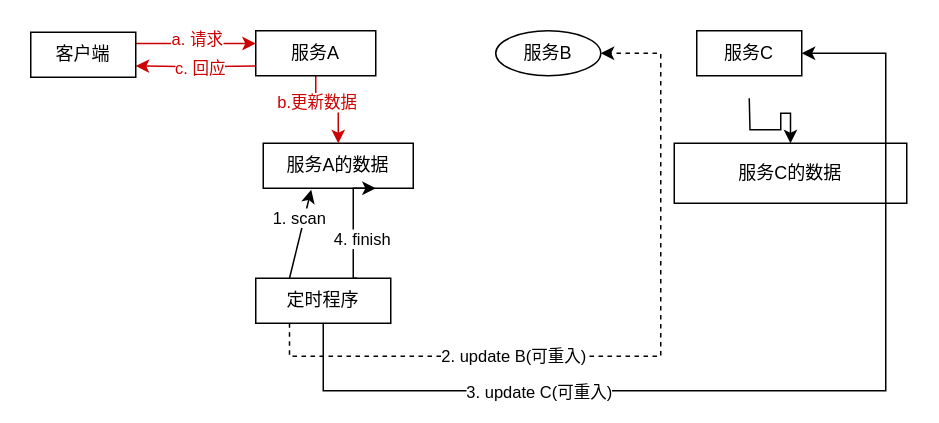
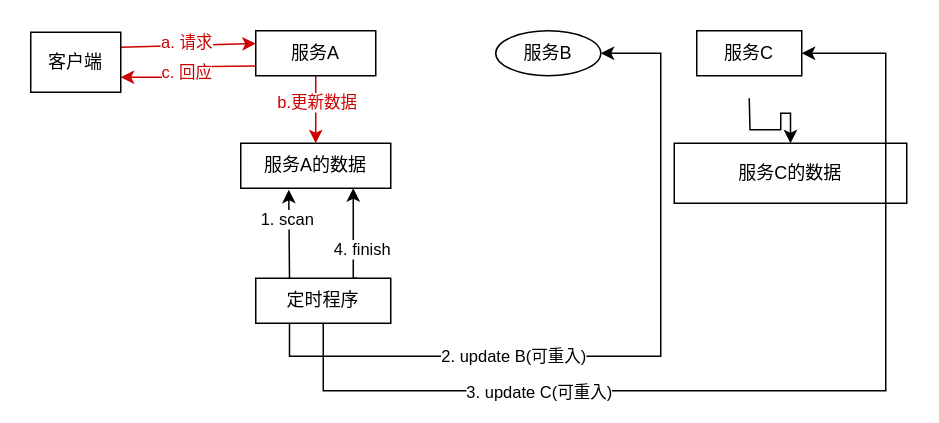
node "客户端": size 105x45 -> 90x60
node "服务A的数据": moved (338, 166) -> (316, 166)
edge "定时程序" -> "服务B": style dashed -> solid
